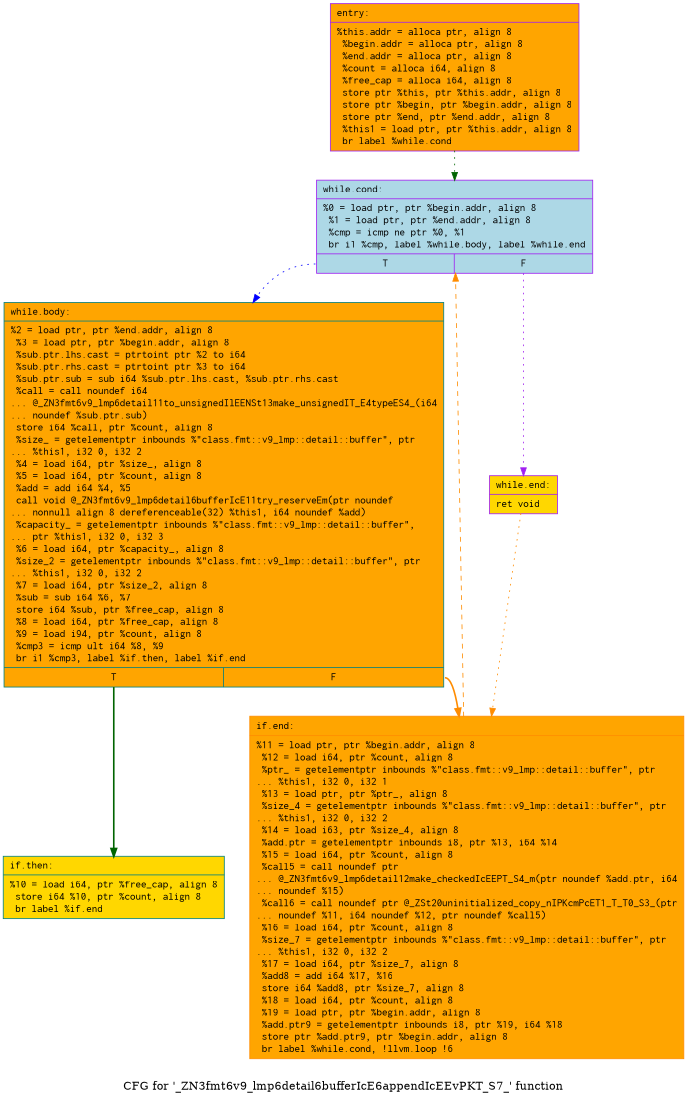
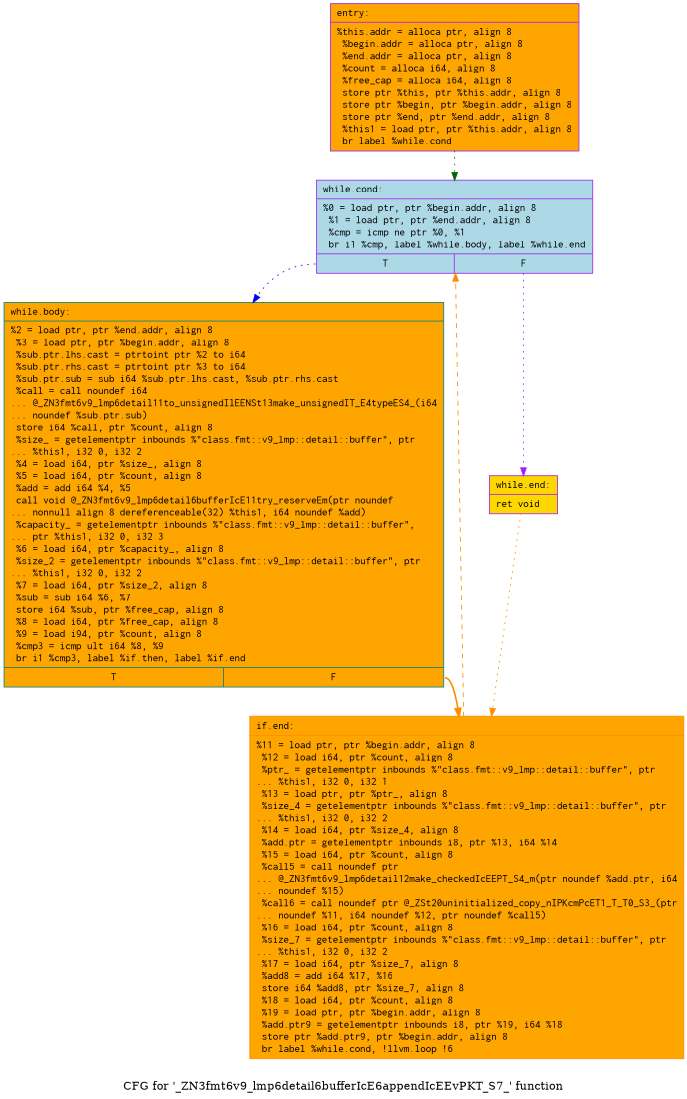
node "if.end:": text "%14 = load i63, ptr %size_4, align 8" -> "%14 = load i64, ptr %size_4, align 8"
node "if.then:": removed
